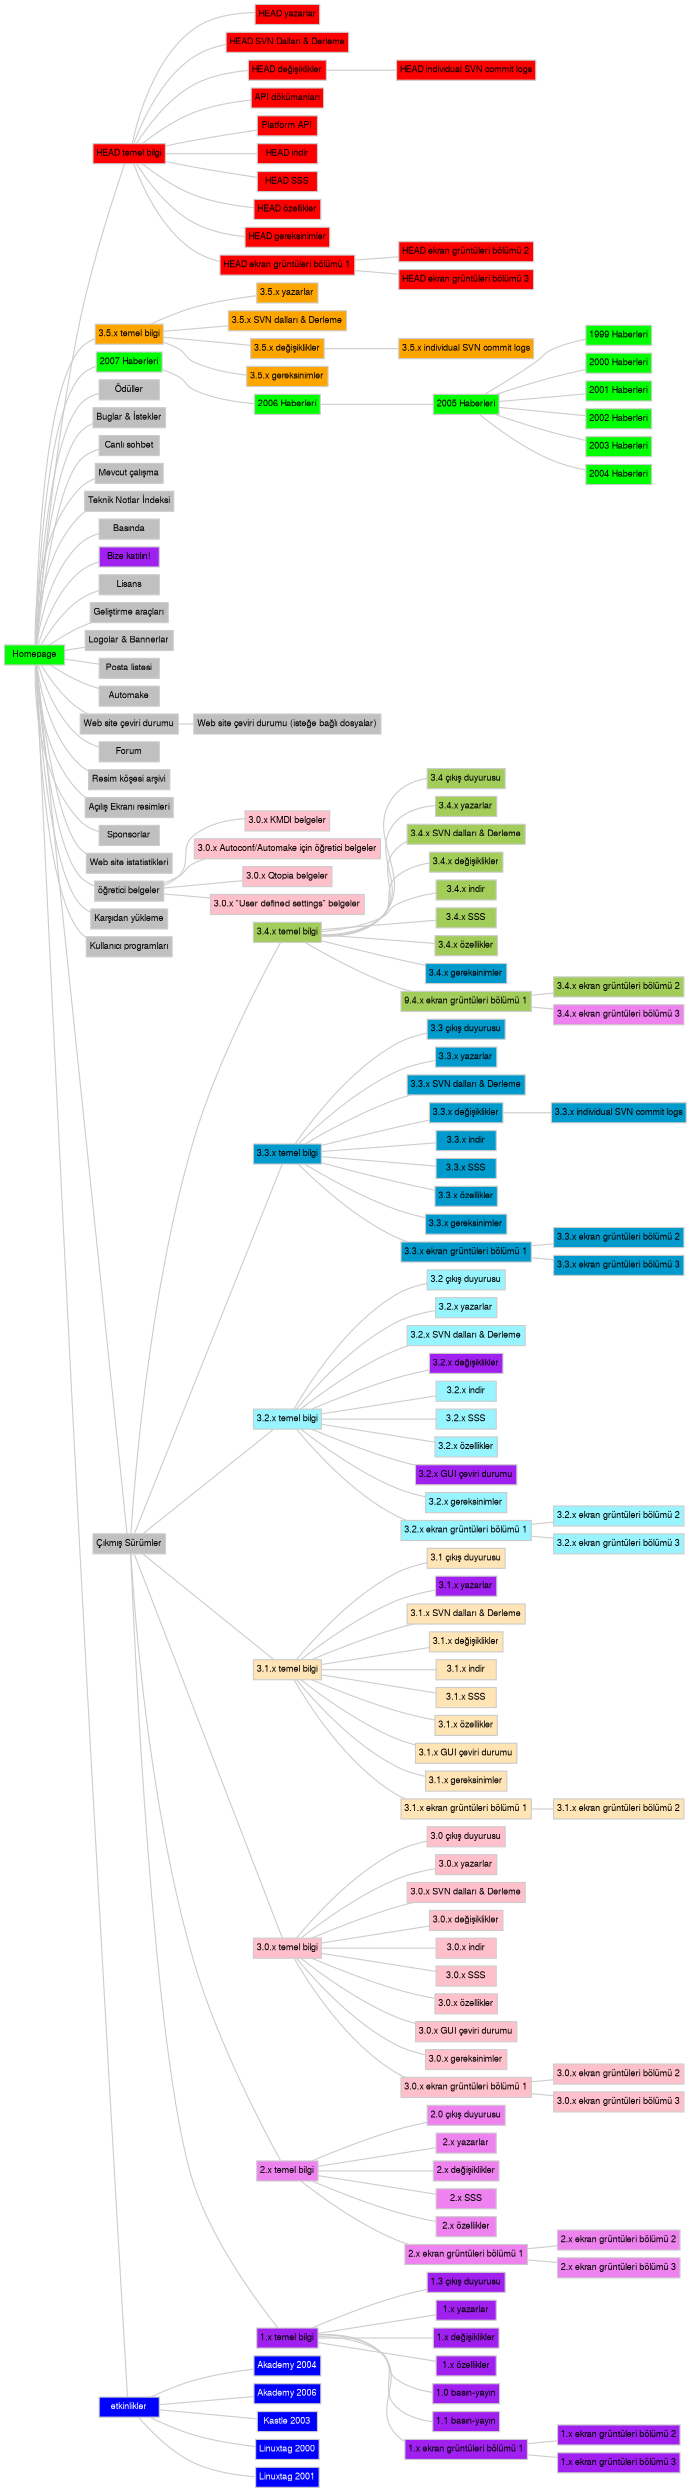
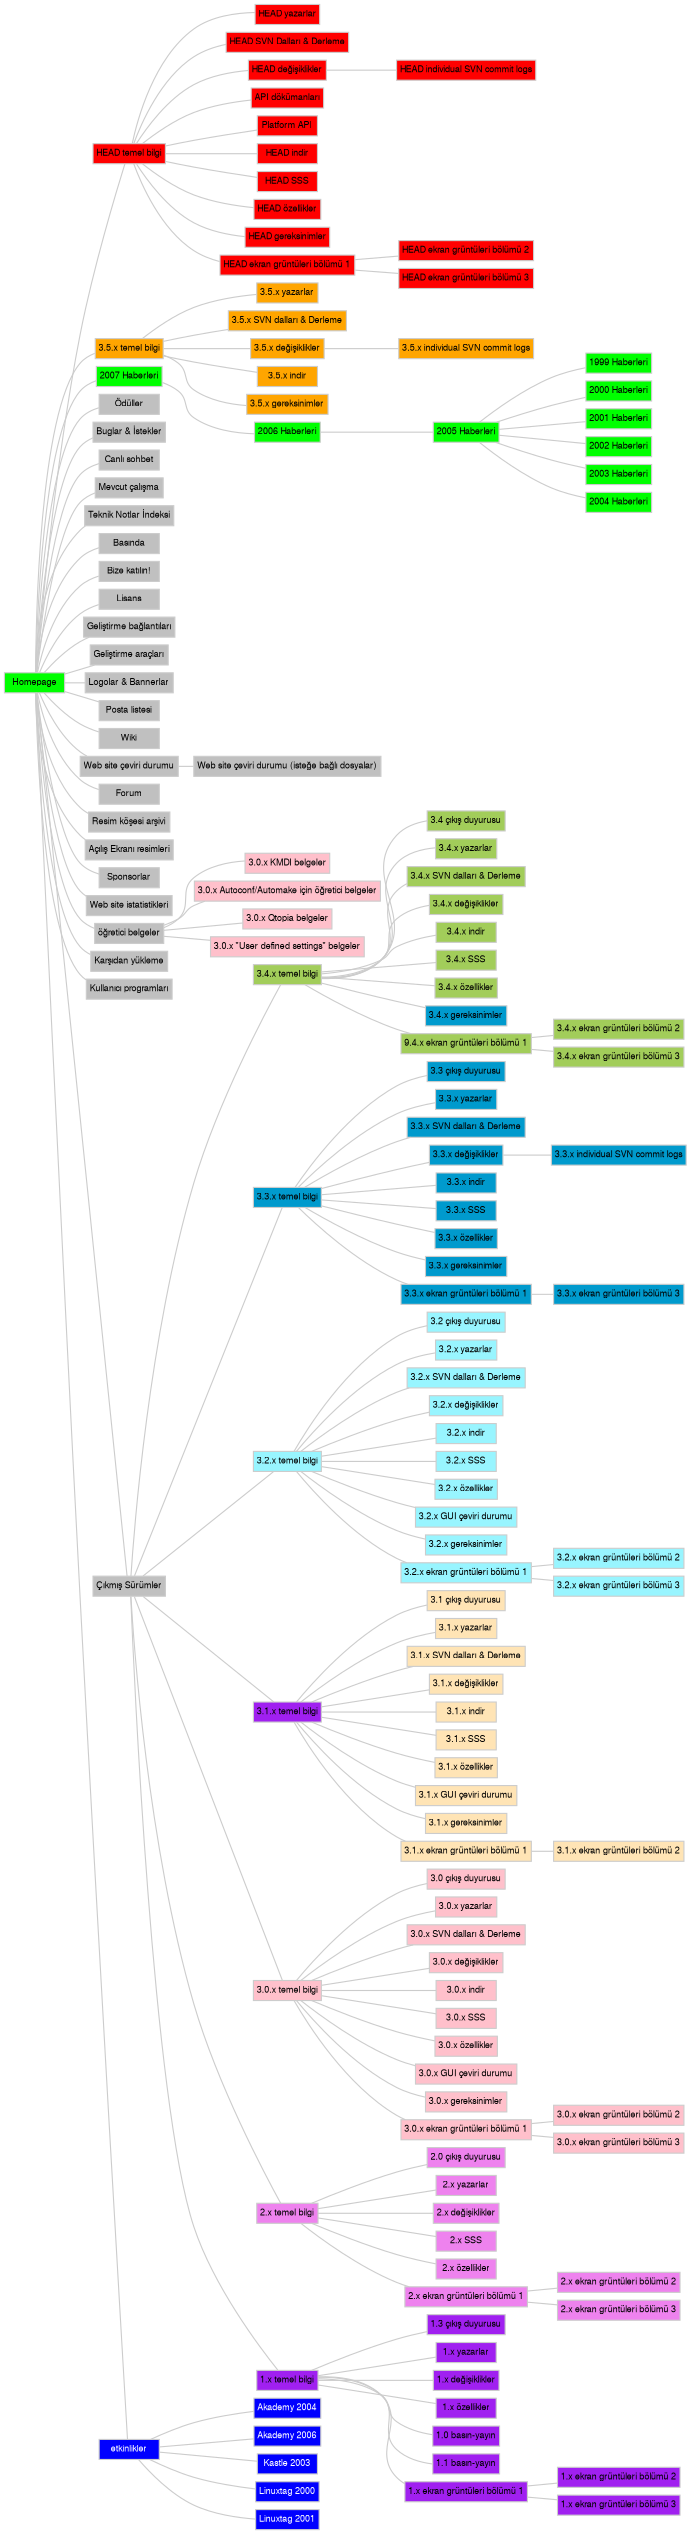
node "3.5.x indir": added
node "Bize katılın!": fillcolor purple -> gray
node "Geliştirme bağlantıları": added
node "Automake": label "Automake" -> "Wiki"
node "3.4.x ekran grüntüleri bölümü 3": fillcolor violet -> darkolivegreen3
node "3.3.x ekran grüntüleri bölümü 2": removed
node "3.2.x değişiklikler": fillcolor purple -> cadetblue1
node "3.2.x GUI çeviri durumu": fillcolor purple -> cadetblue1
node "3.1.x yazarlar": fillcolor purple -> moccasin
node "3.1.x temel bilgi": fillcolor moccasin -> purple
